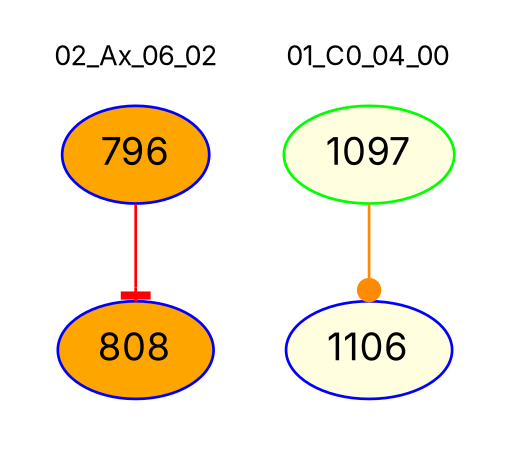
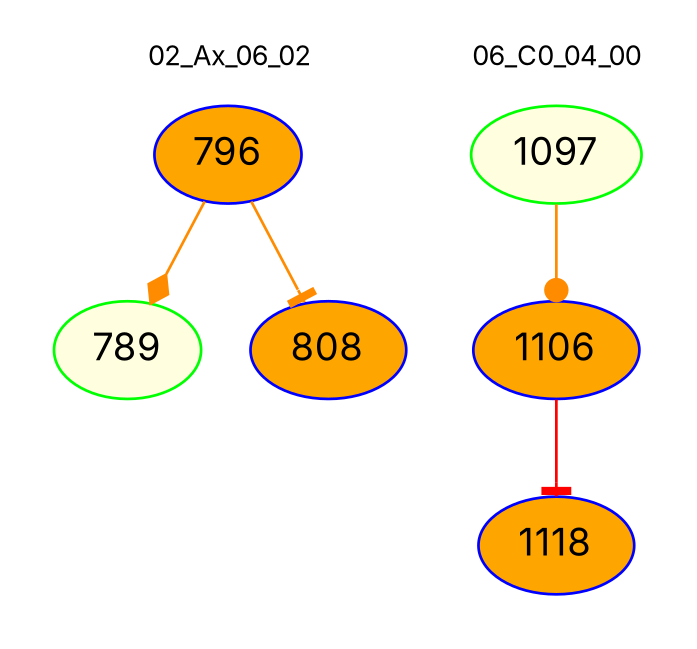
cluster "01_C0_04_00": label "01_C0_04_00" -> "06_C0_04_00"
edge "796" -> "808": color red -> darkorange
node "789": added
node "1106": fillcolor lightyellow -> orange
node "1118": added
